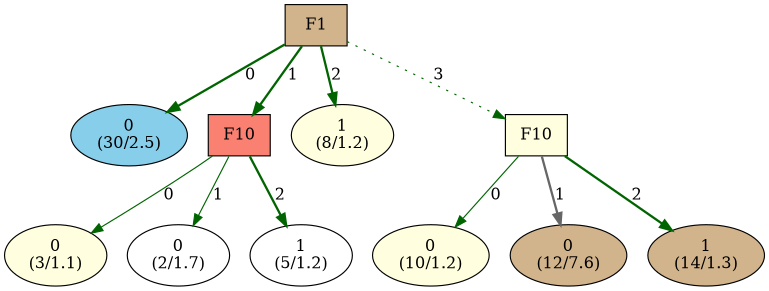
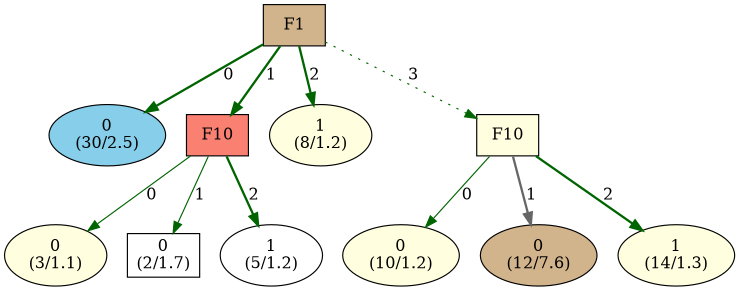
node "0 (2/1.7)": shape ellipse -> box
node "1 (14/1.3)": fillcolor tan -> lightyellow
